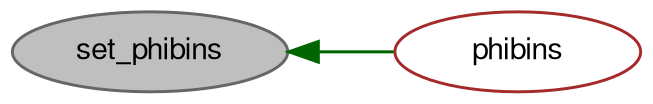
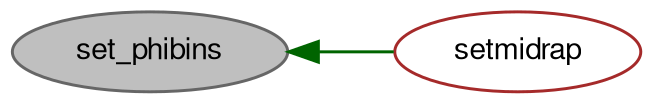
node "phibins": label "phibins" -> "setmidrap"
